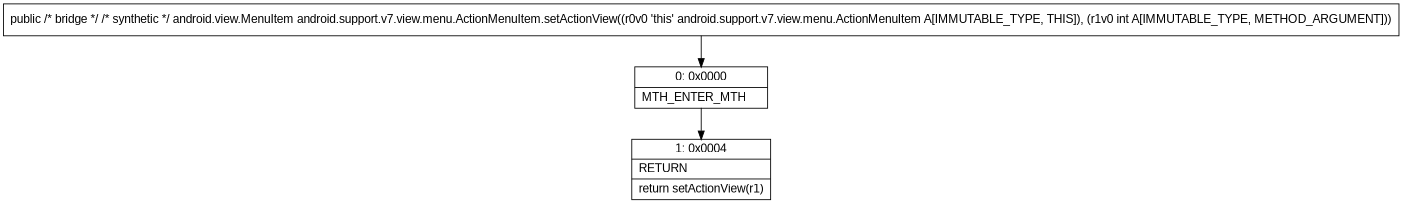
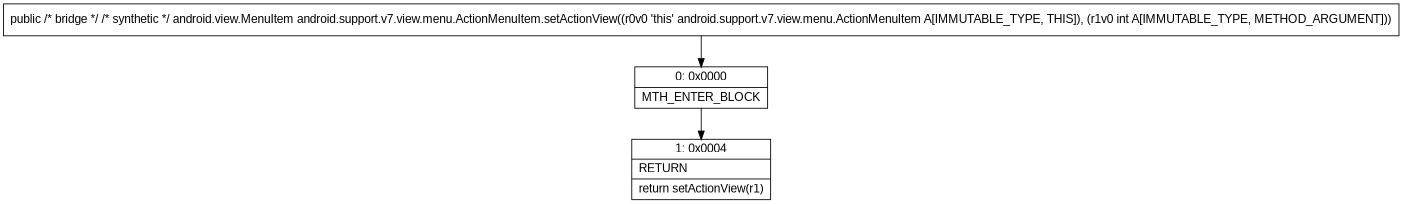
node "0: 0x0000": text "MTH_ENTER_MTH" -> "MTH_ENTER_BLOCK"
